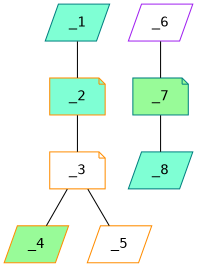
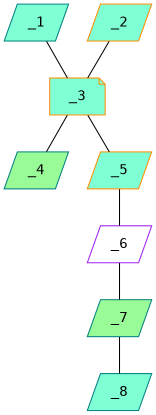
edge "_1" -- "_2": now "_1" -- "_3"
node "_2": shape note -> parallelogram
node "_7": shape note -> parallelogram
node "_3": fillcolor white -> aquamarine
edge "_5" -- "_6": added
node "_4": color darkorange -> teal
node "_5": fillcolor white -> aquamarine
